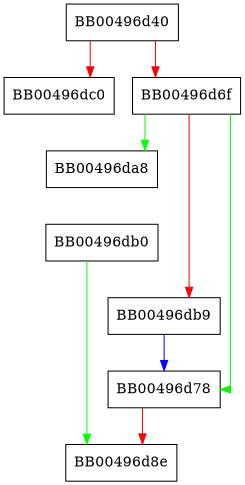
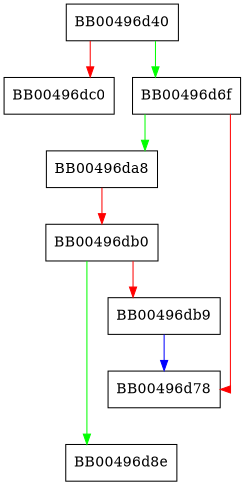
edge "BB00496d40" -> "BB00496d6f": color red -> green
edge "BB00496da8" -> "BB00496db0": added
edge "BB00496d6f" -> "BB00496db9": now "BB00496db0" -> "BB00496db9"
edge "BB00496d6f" -> "BB00496d78": color green -> red
edge "BB00496d78" -> "BB00496d8e": removed
